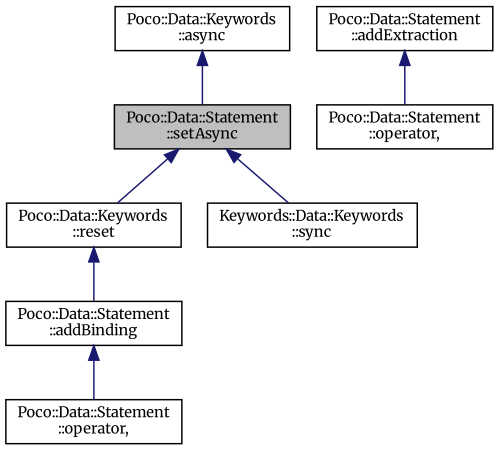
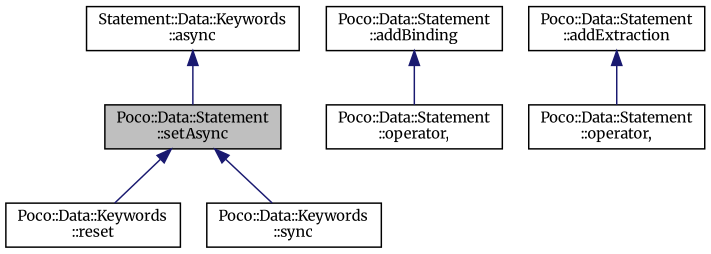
node "Poco::Data::Keywords ::async": label "Poco::Data::Keywords ::async" -> "Statement::Data::Keywords ::async"
node "Keywords::Data::Keywords ::sync": label "Keywords::Data::Keywords ::sync" -> "Poco::Data::Keywords ::sync"
edge "Poco::Data::Statement ::addBinding" -> "Poco::Data::Keywords ::reset": removed
